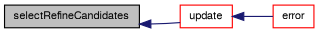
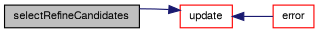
edge "update" -> "selectRefineCandidates": reversed
